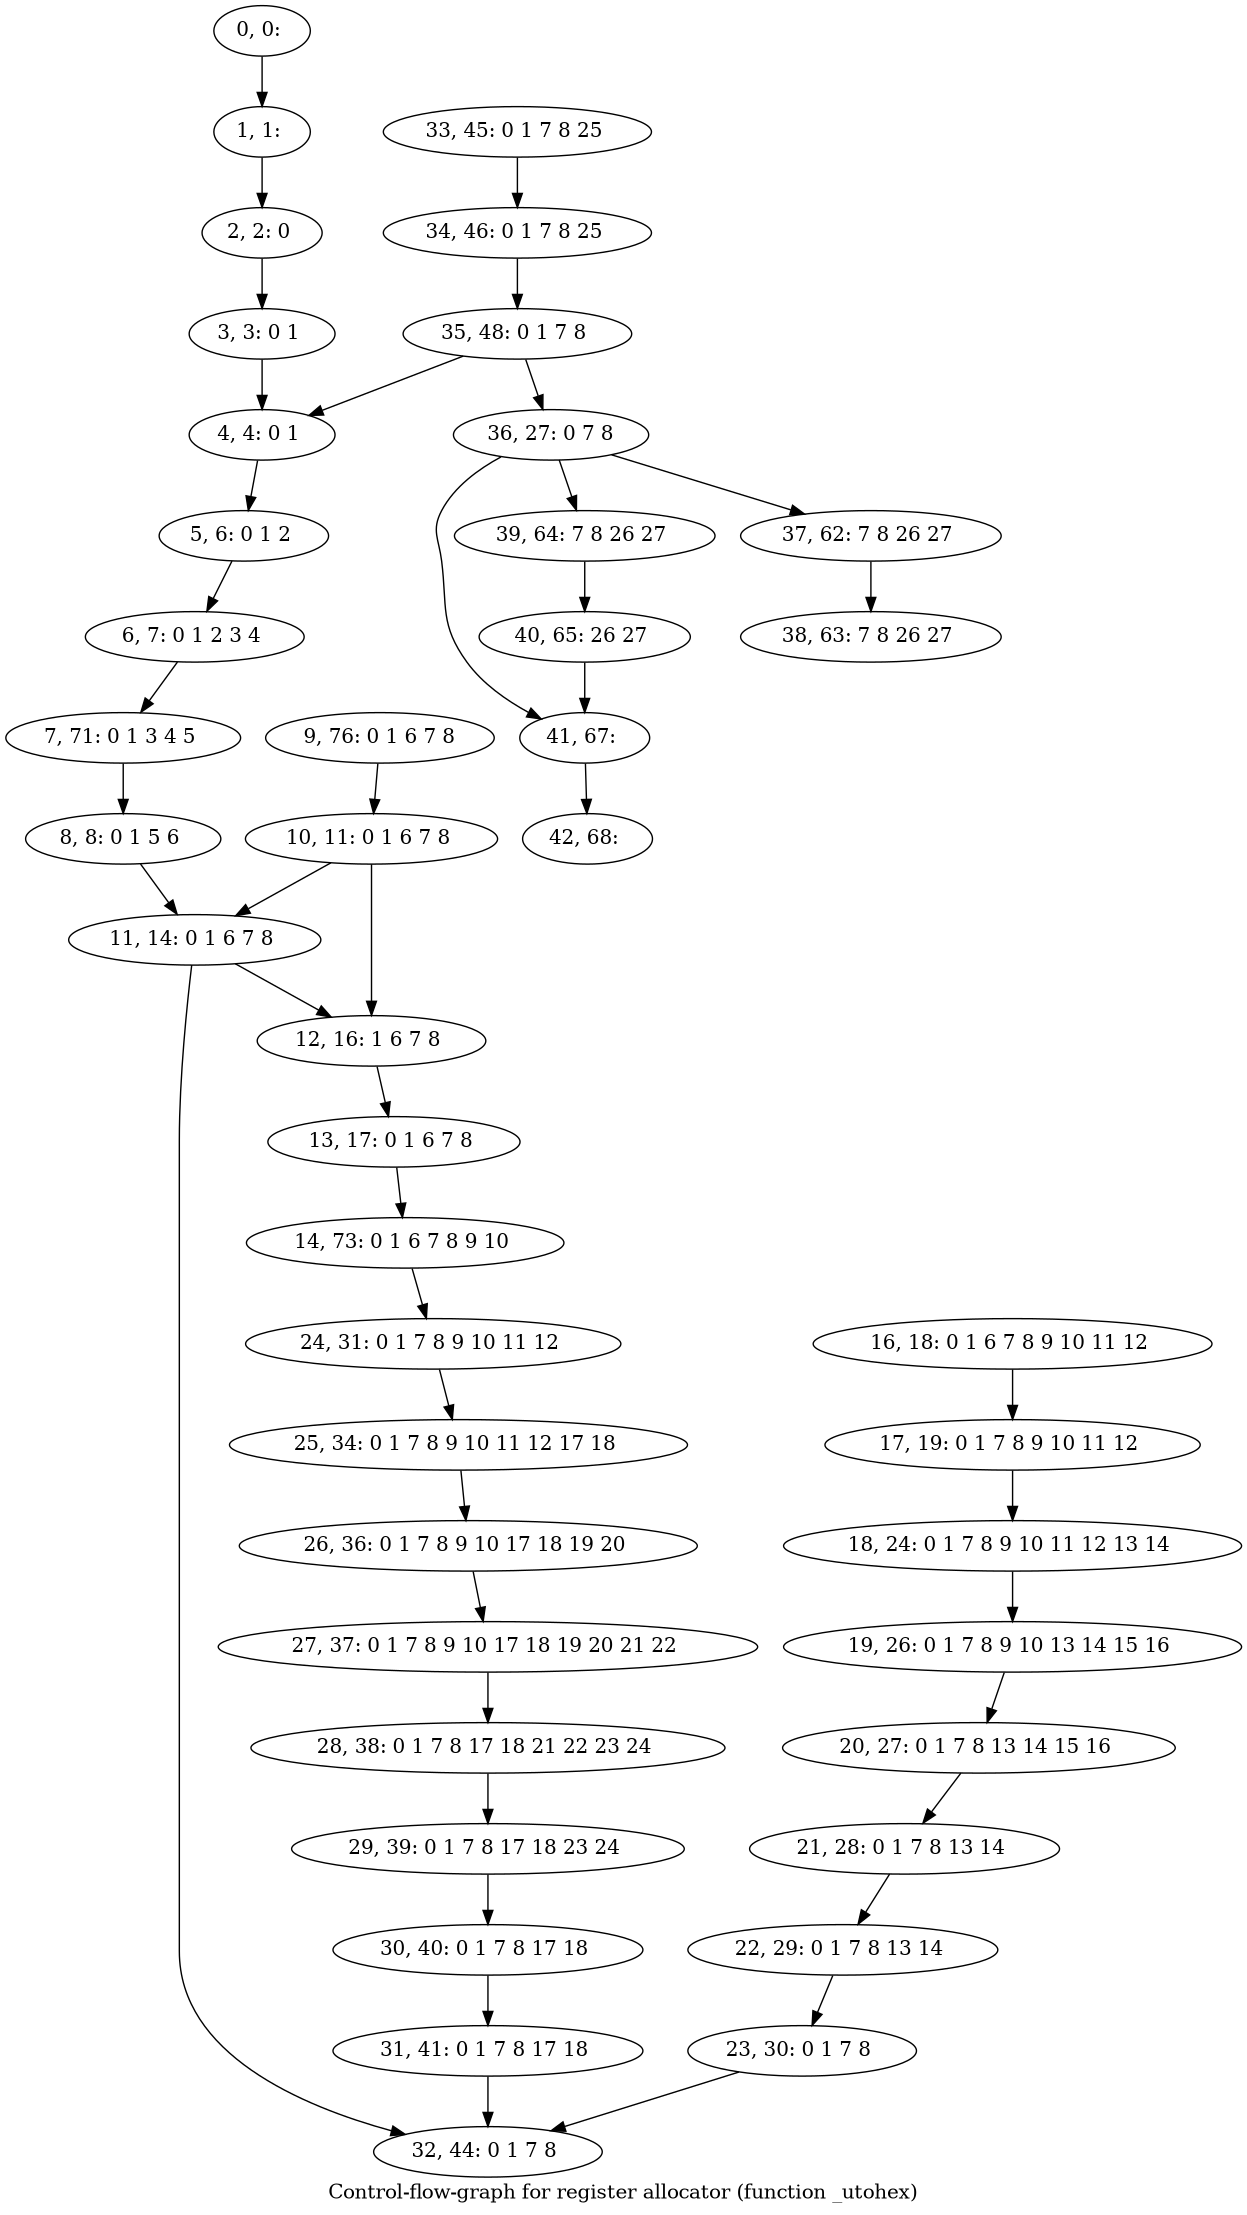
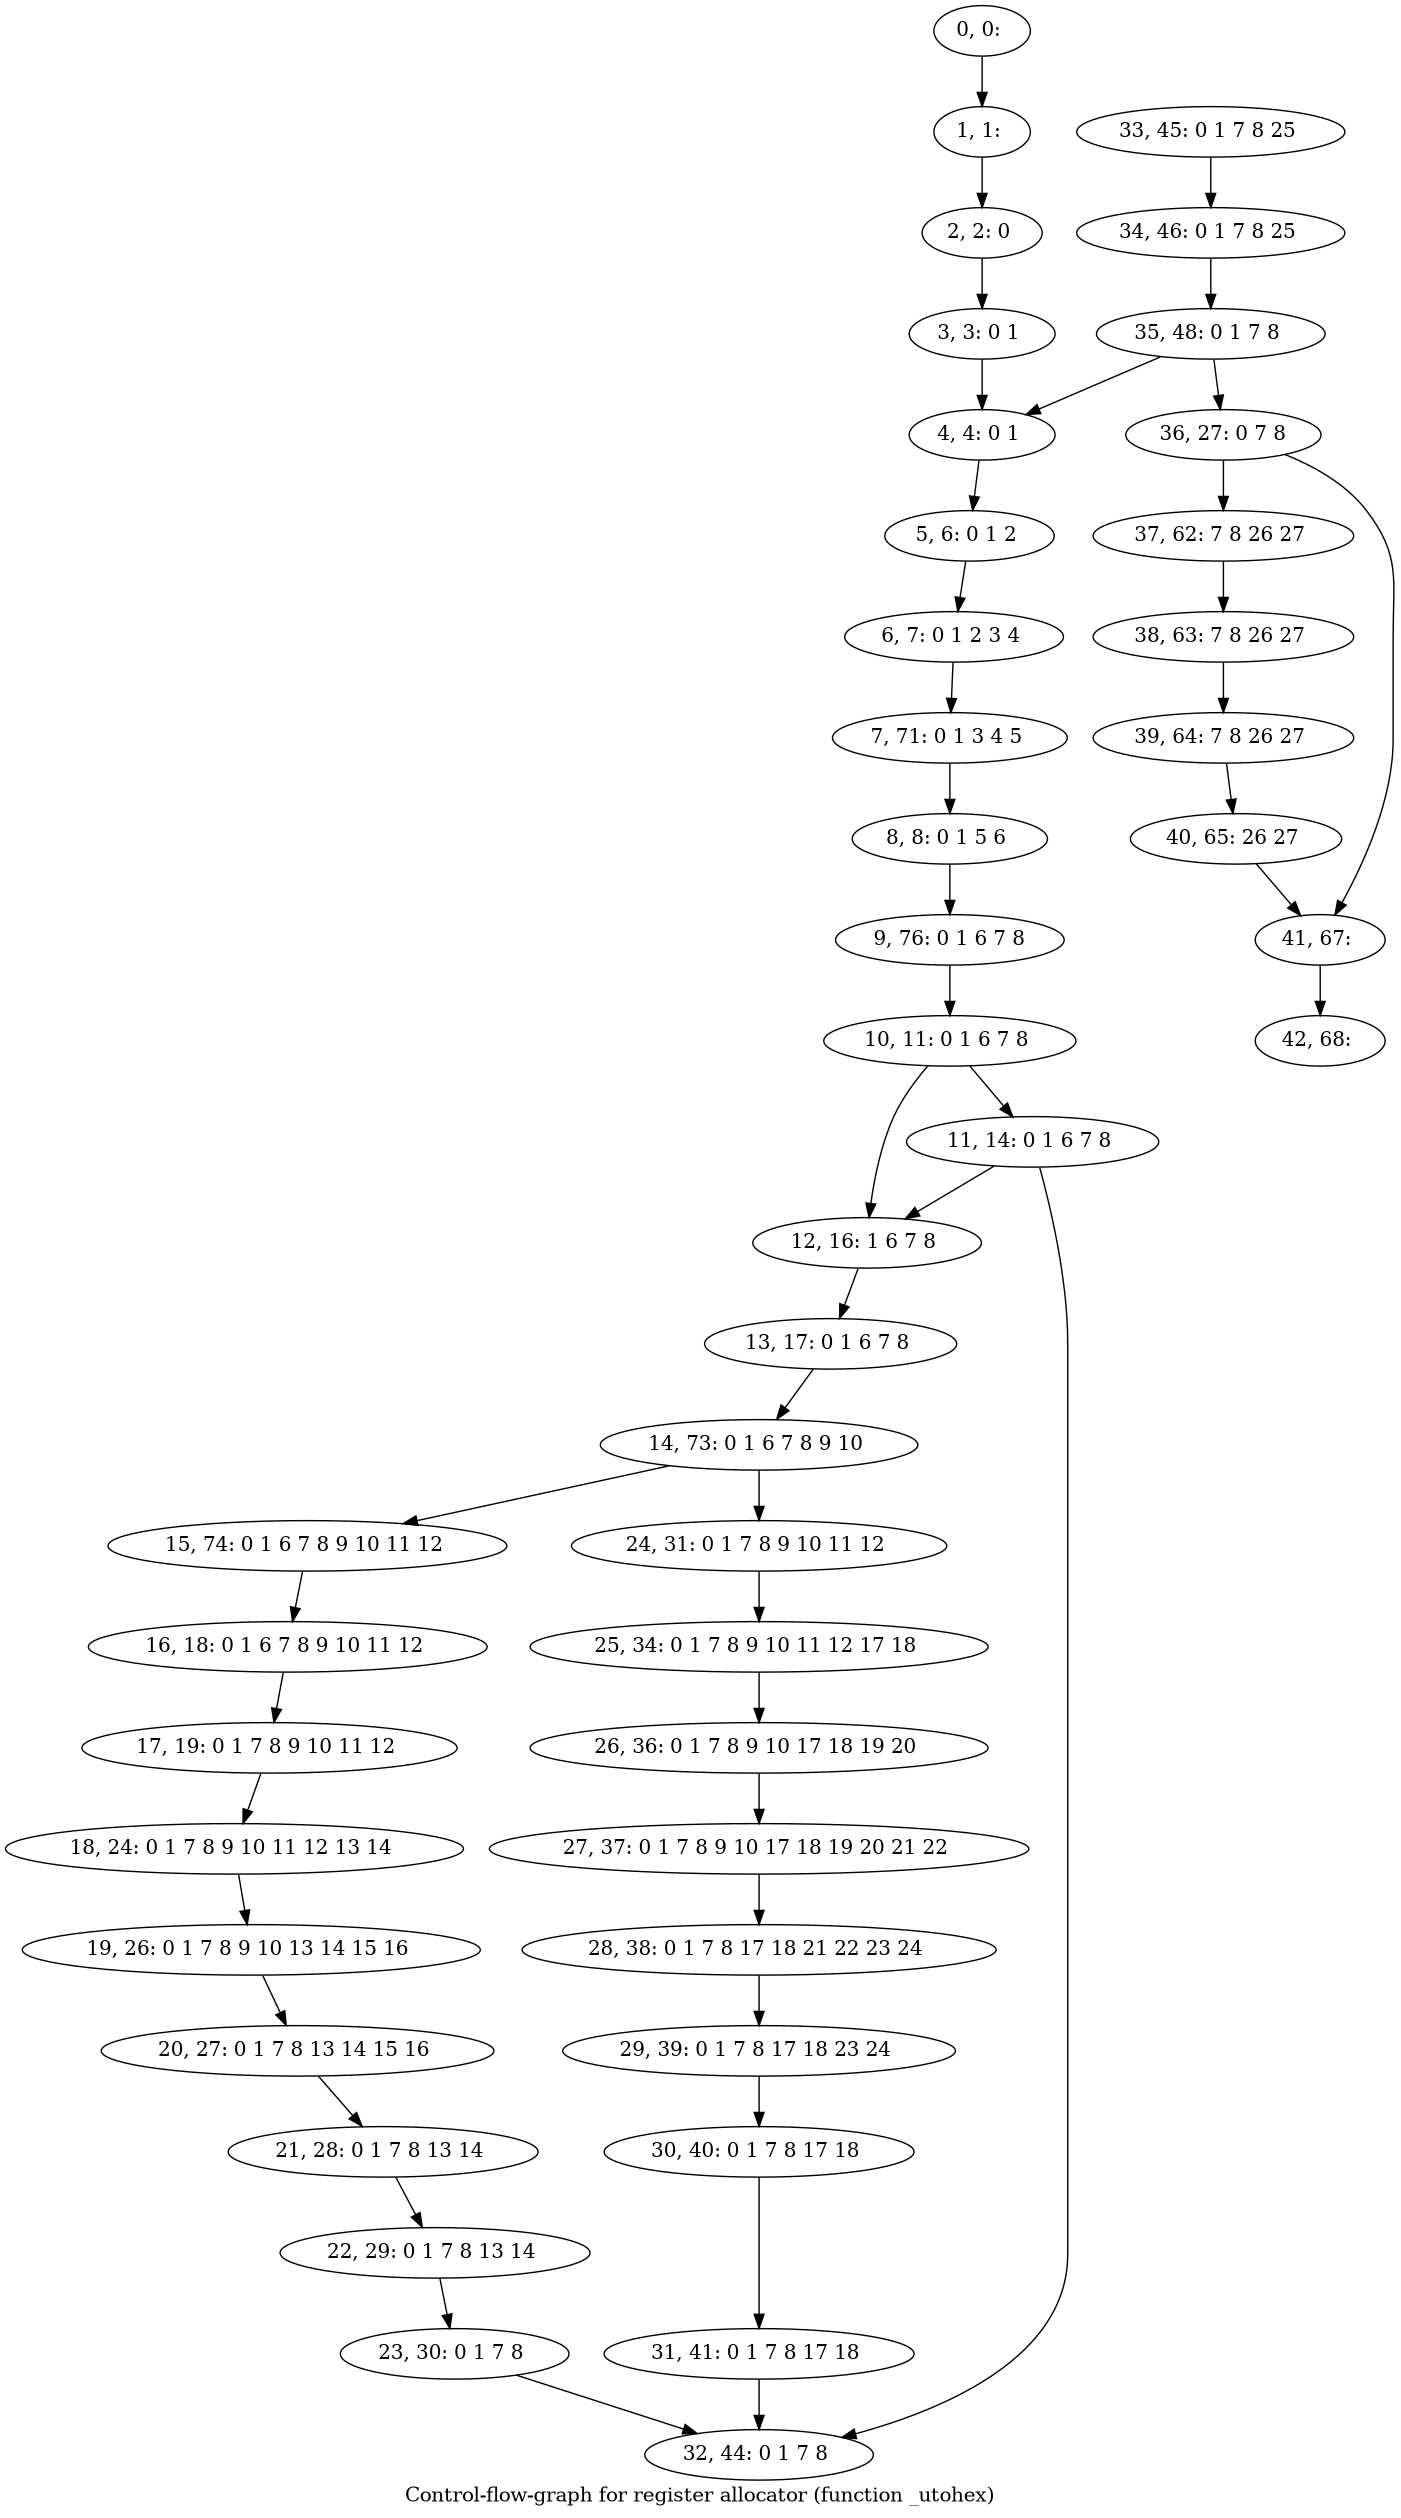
edge "36, 27: 0 7 8" -> "39, 64: 7 8 26 27": now "38, 63: 7 8 26 27" -> "39, 64: 7 8 26 27"
edge "8, 8: 0 1 5 6" -> "11, 14: 0 1 6 7 8": now "8, 8: 0 1 5 6" -> "9, 76: 0 1 6 7 8"
node "15, 74: 0 1 6 7 8 9 10 11 12": added
